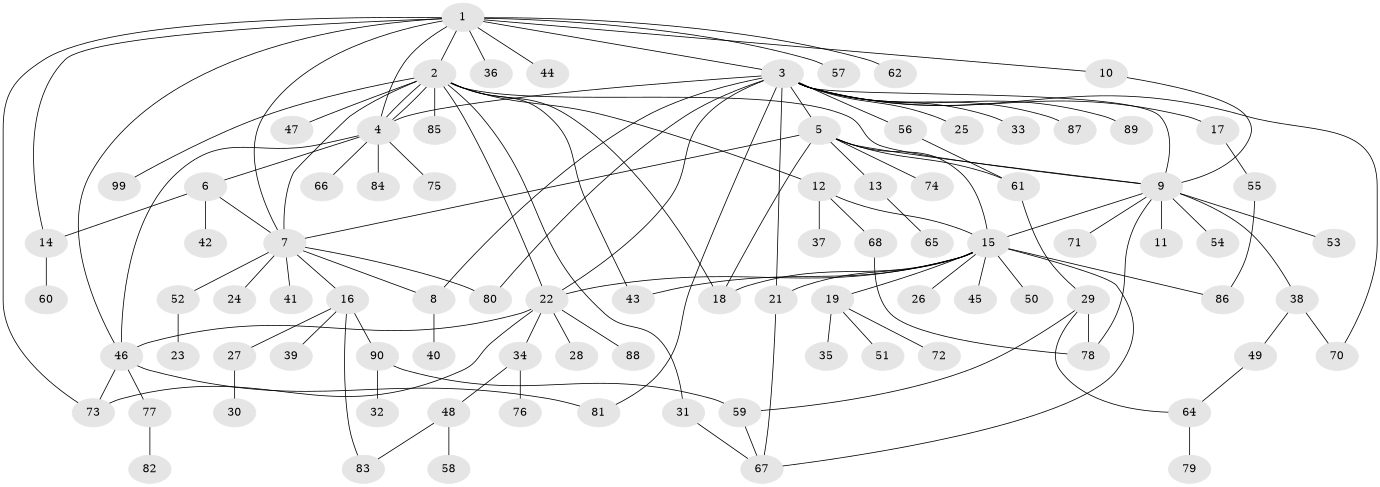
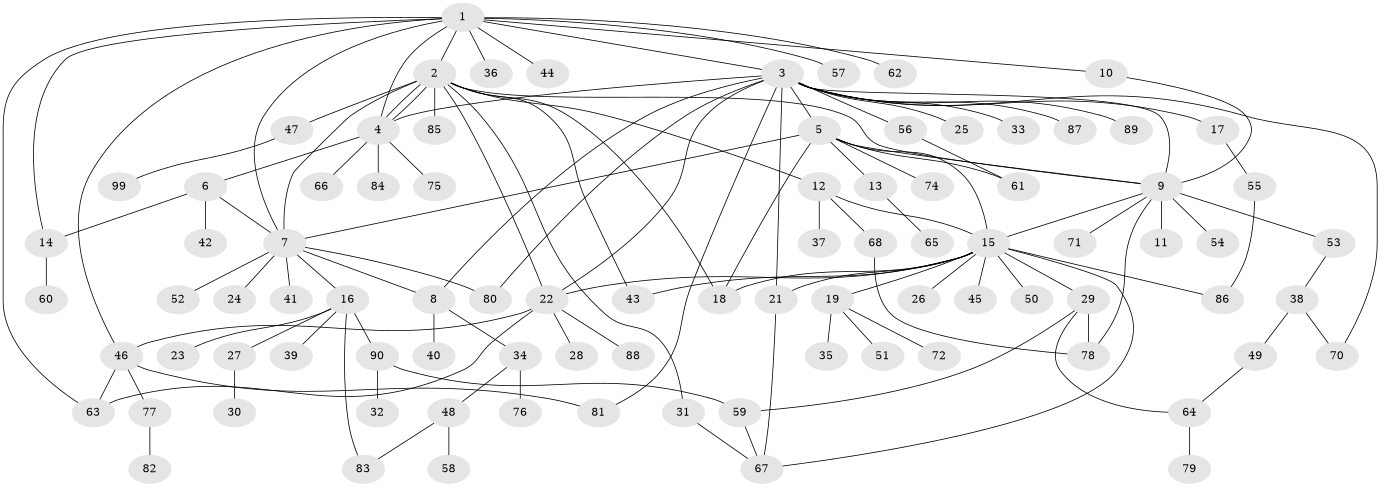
edge "2" -- "99": now "47" -- "99"
edge "4" -- "46": removed
edge "9" -- "38": now "53" -- "38"
edge "61" -- "29": now "15" -- "29"
edge "52" -- "23": now "16" -- "23"
edge "22" -- "34": now "8" -- "34"
node "73": label "73" -> "63"
